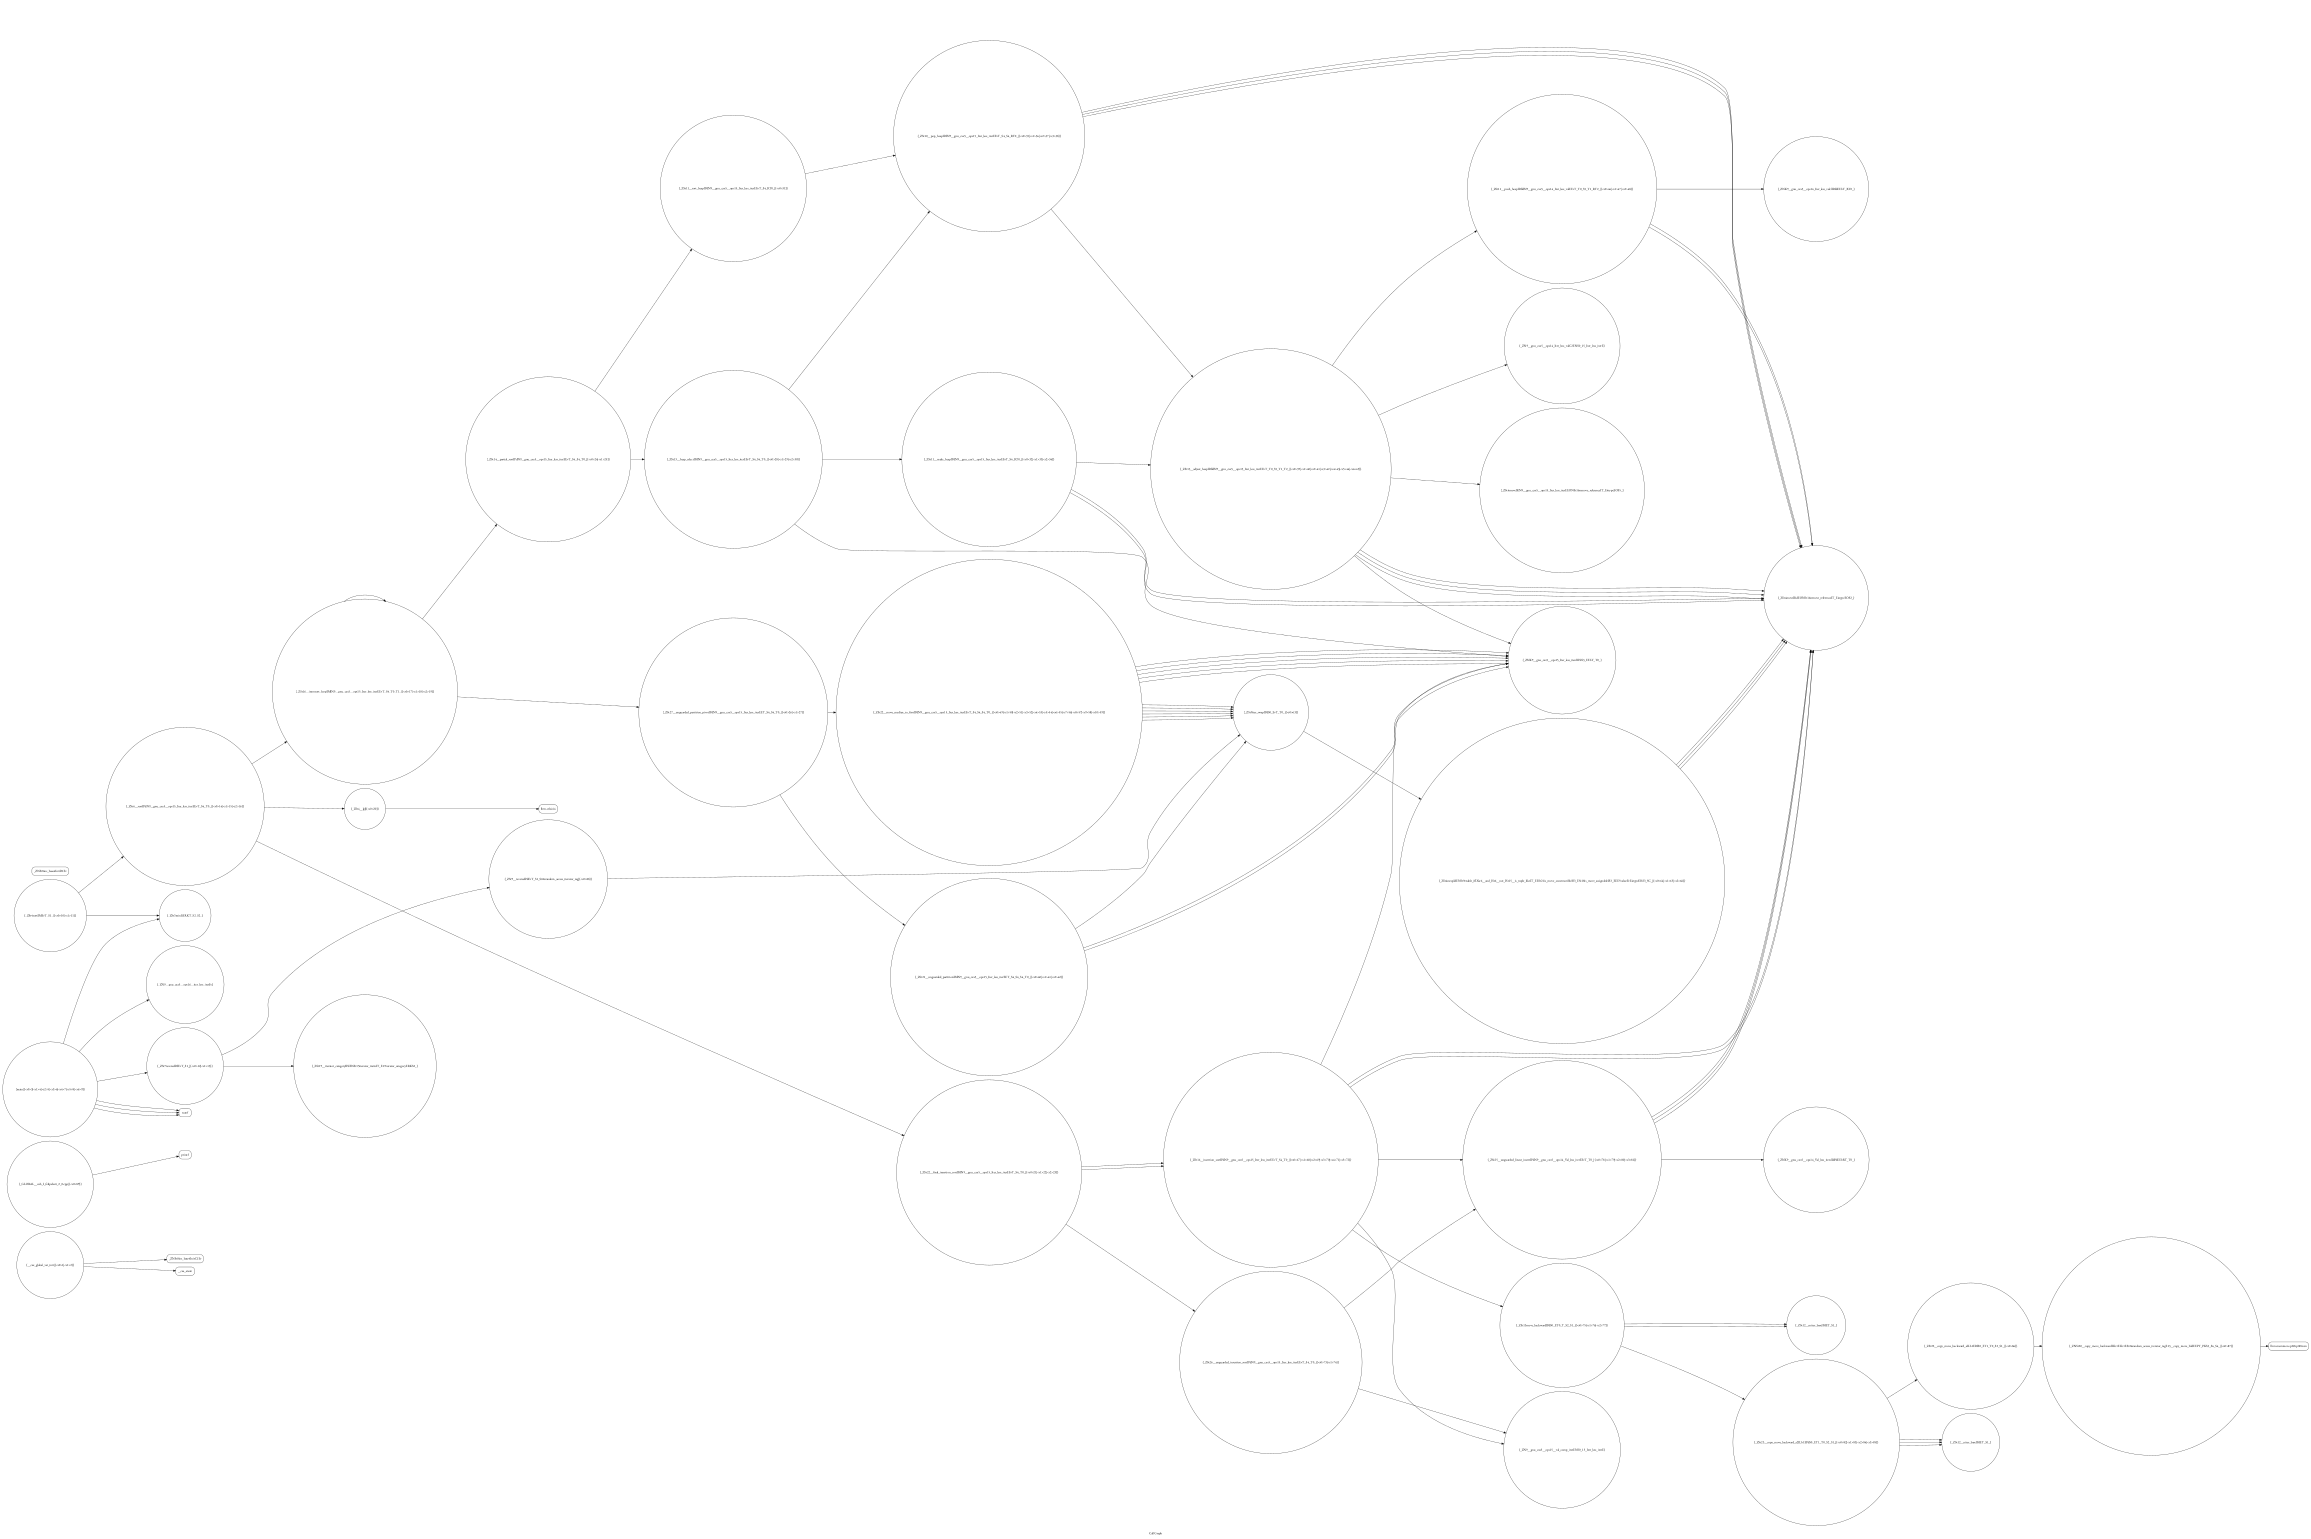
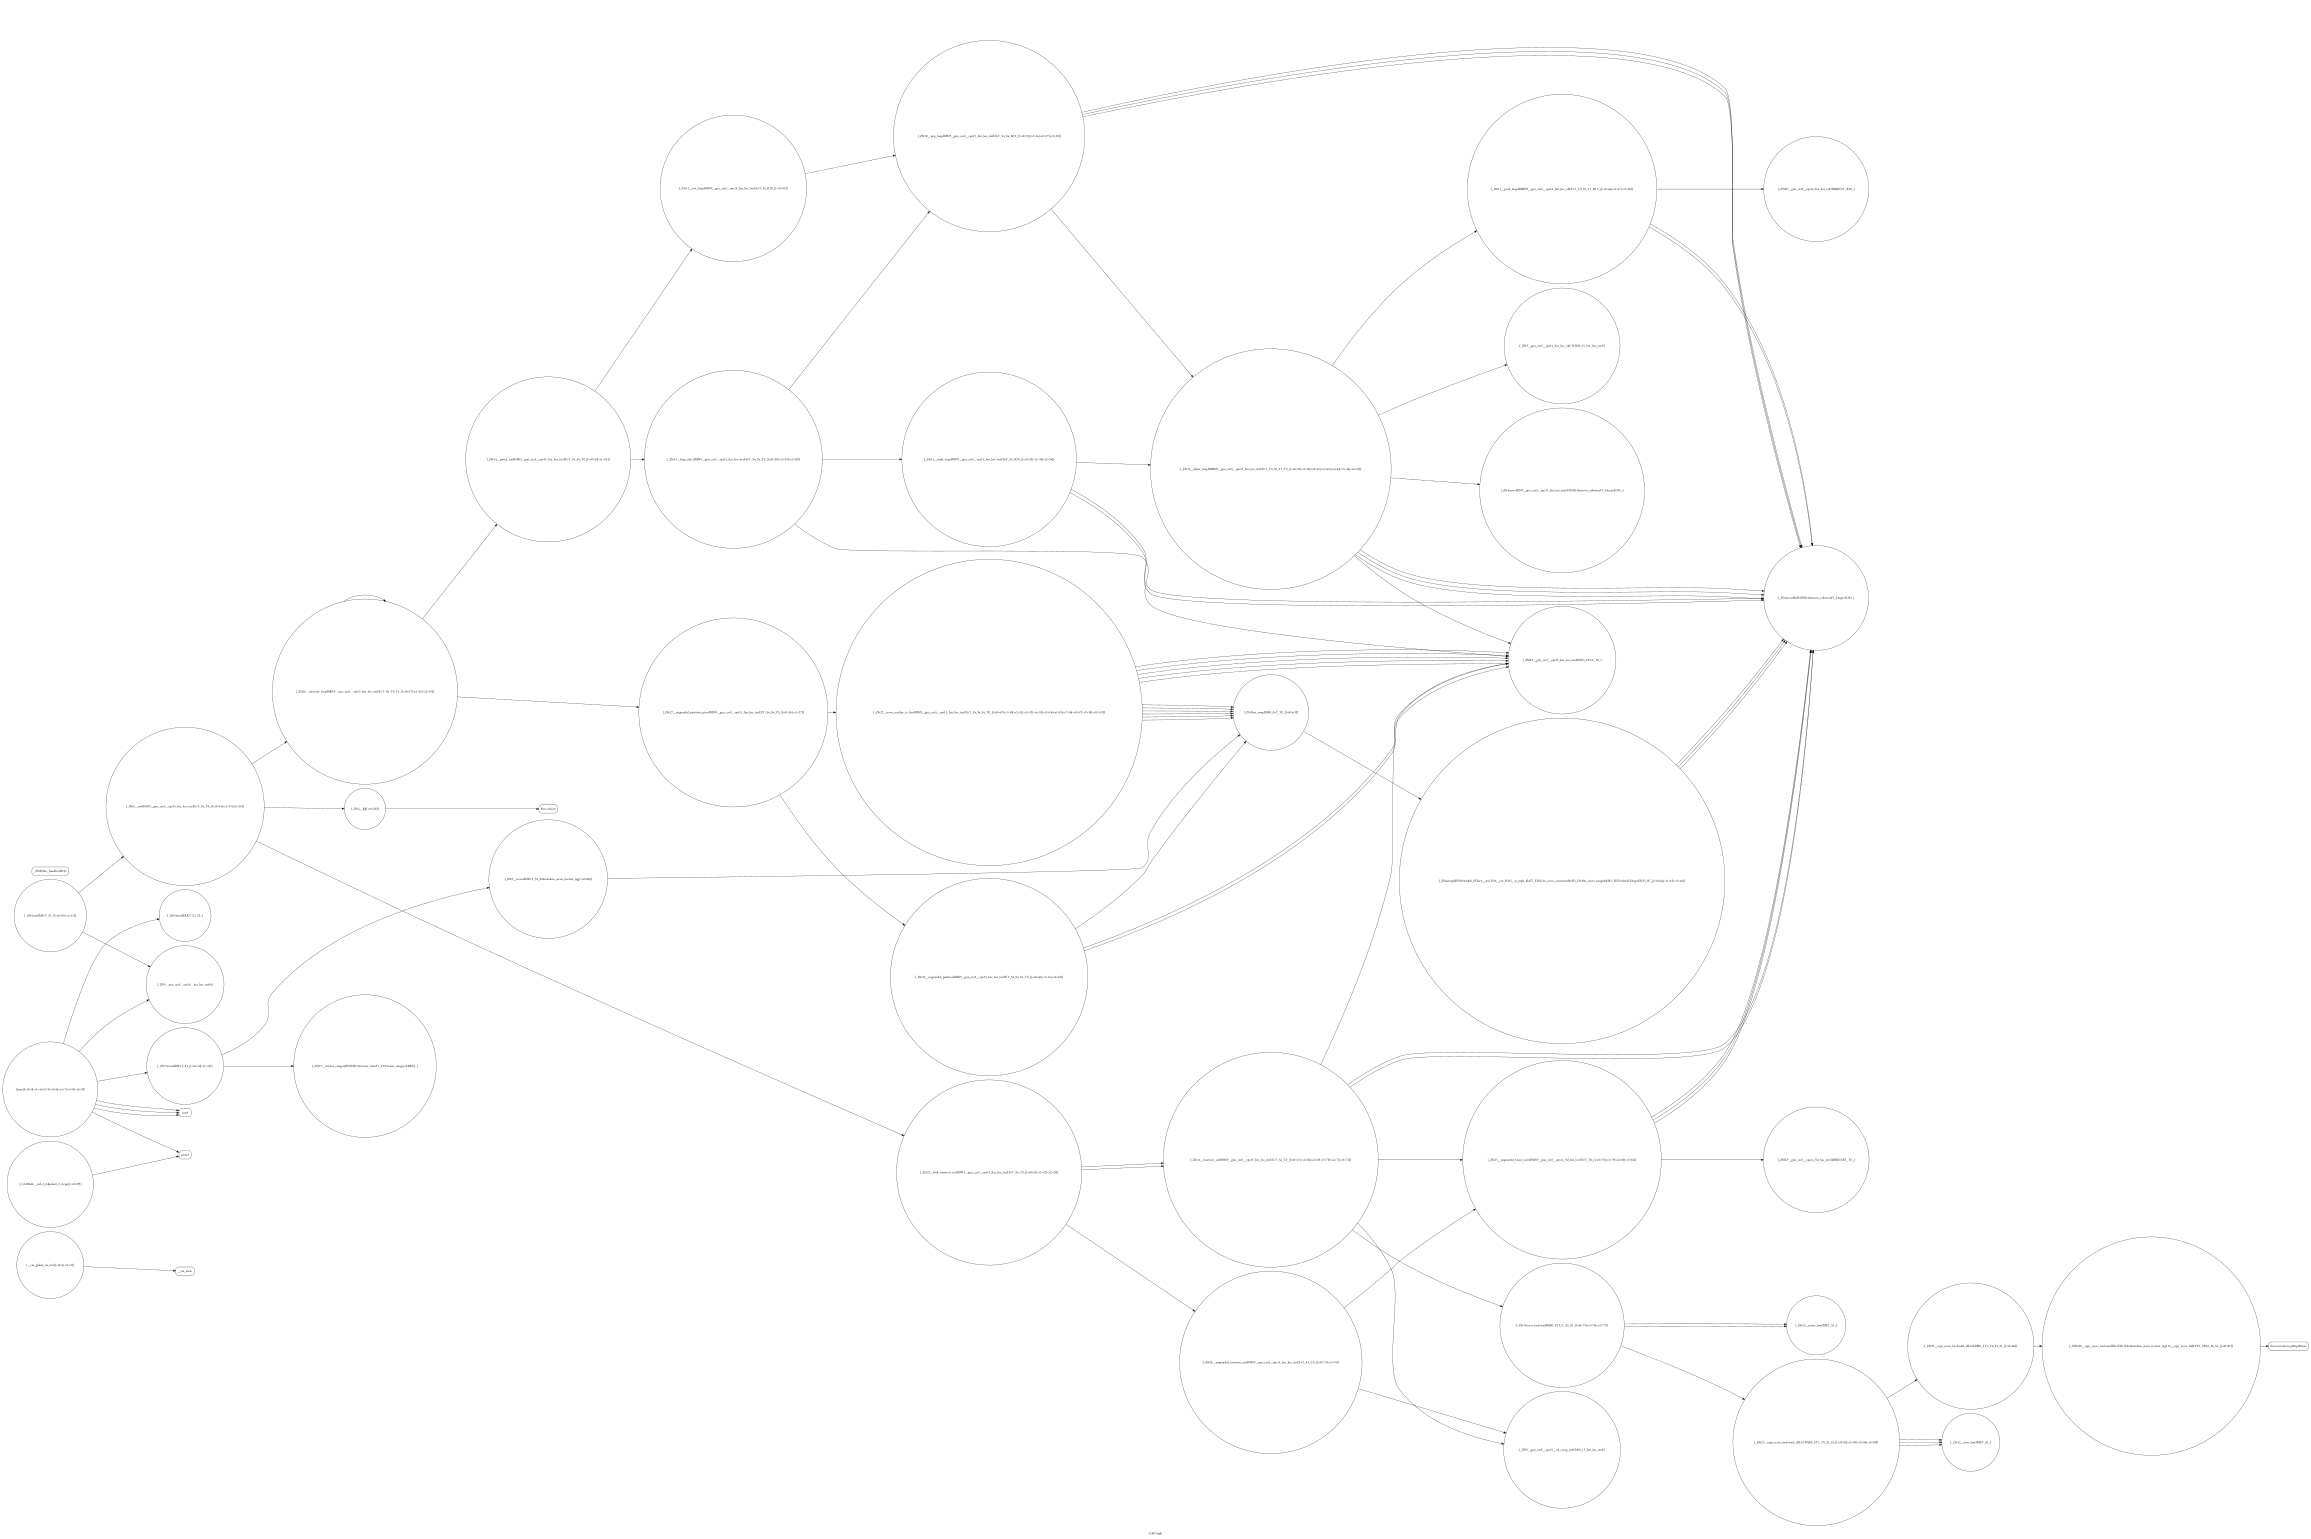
edge "{_ZSt4sortIPdEvT_S1_|{<s0>10|<s1>11}}" -> "{_ZSt3minIiERKT_S2_S2_}": now "{_ZSt4sortIPdEvT_S1_|{<s0>10|<s1>11}}" -> "{_ZN9__gnu_cxx5__ops16__iter_less_iterEv}"
edge "{main|{<s0>3|<s1>4|<s2>5|<s3>6|<s4>7|<s5>8|<s6>9}}" -> "printf": added
node "_ZNSt8ios_base4InitC1Ev": removed
